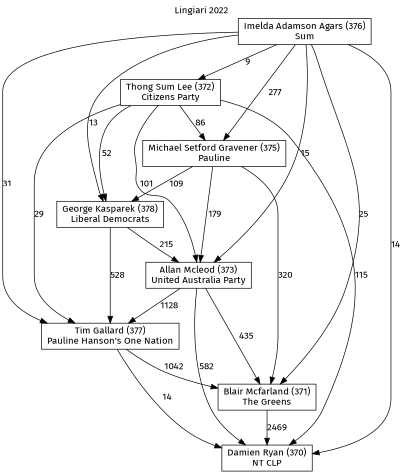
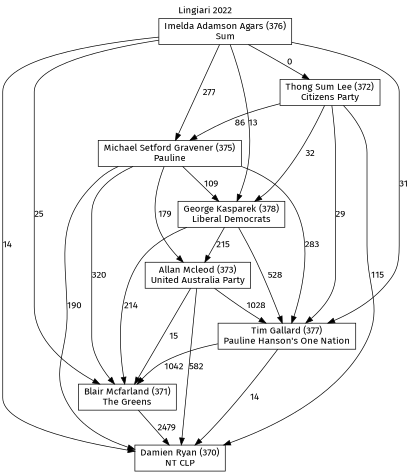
edge "Imelda Adamson Agars (376) Sum" -> "Thong Sum Lee (372) Citizens Party": label "9" -> "0"
edge "Thong Sum Lee (372) Citizens Party" -> "George Kasparek (378) Liberal Democrats": label "52" -> "32"
edge "Imelda Adamson Agars (376) Sum" -> "Allan Mcleod (373) United Australia Party": removed, label "15"
edge "Thong Sum Lee (372) Citizens Party" -> "Allan Mcleod (373) United Australia Party": removed, label "101"
edge "Michael Setford Gravener (375) Pauline" -> "Tim Gallard (377) Pauline Hanson's One Nation": added, label "283"
edge "George Kasparek (378) Liberal Democrats" -> "Blair Mcfarland (371) The Greens": added, label "214"
edge "Allan Mcleod (373) United Australia Party" -> "Tim Gallard (377) Pauline Hanson's One Nation": label "1128" -> "1028"
edge "Michael Setford Gravener (375) Pauline" -> "Damien Ryan (370) NT CLP": added, label "190"
edge "Allan Mcleod (373) United Australia Party" -> "Blair Mcfarland (371) The Greens": label "435" -> "15"
edge "Blair Mcfarland (371) The Greens" -> "Damien Ryan (370) NT CLP": label "2469" -> "2479"
